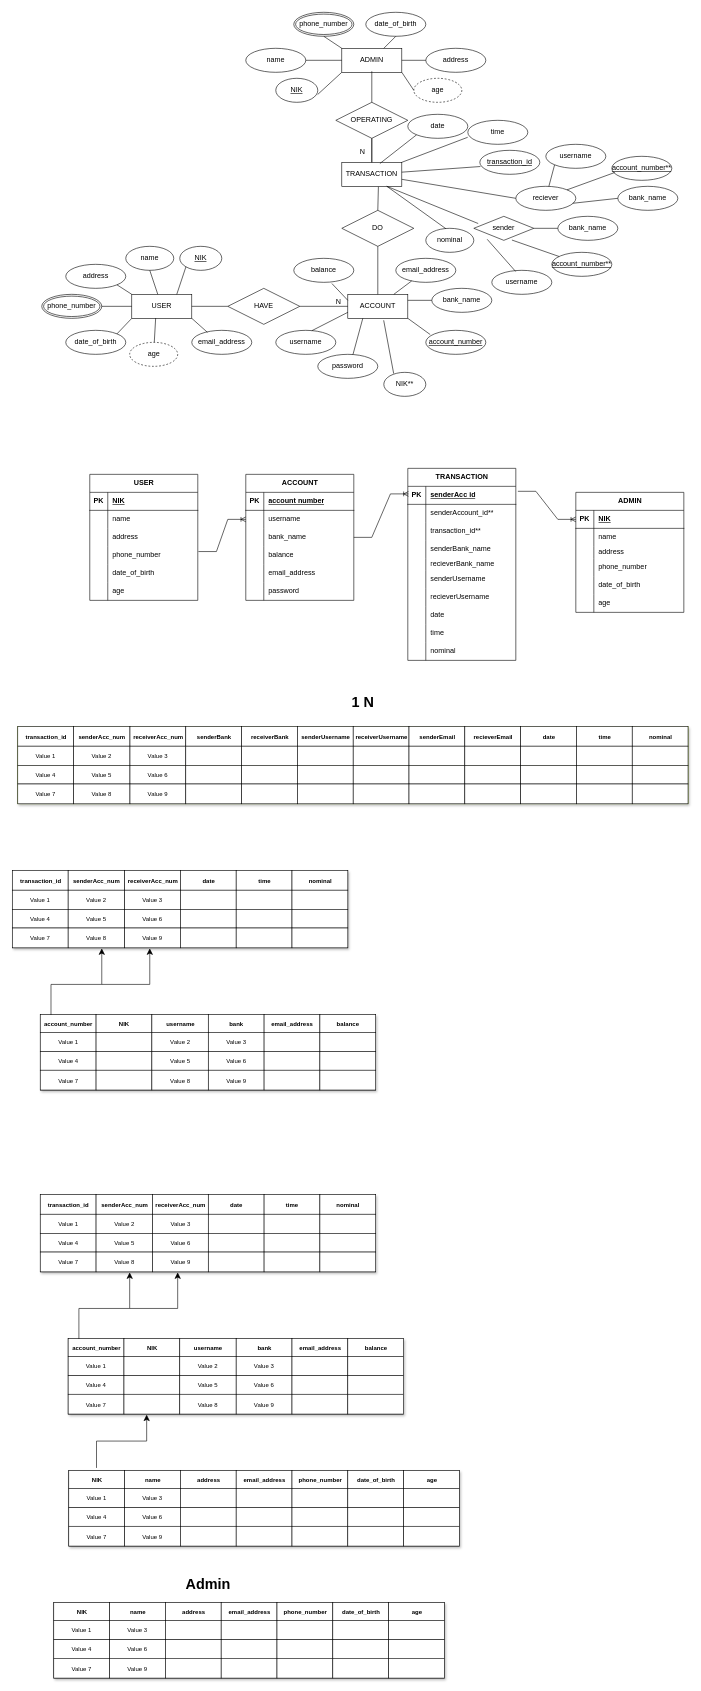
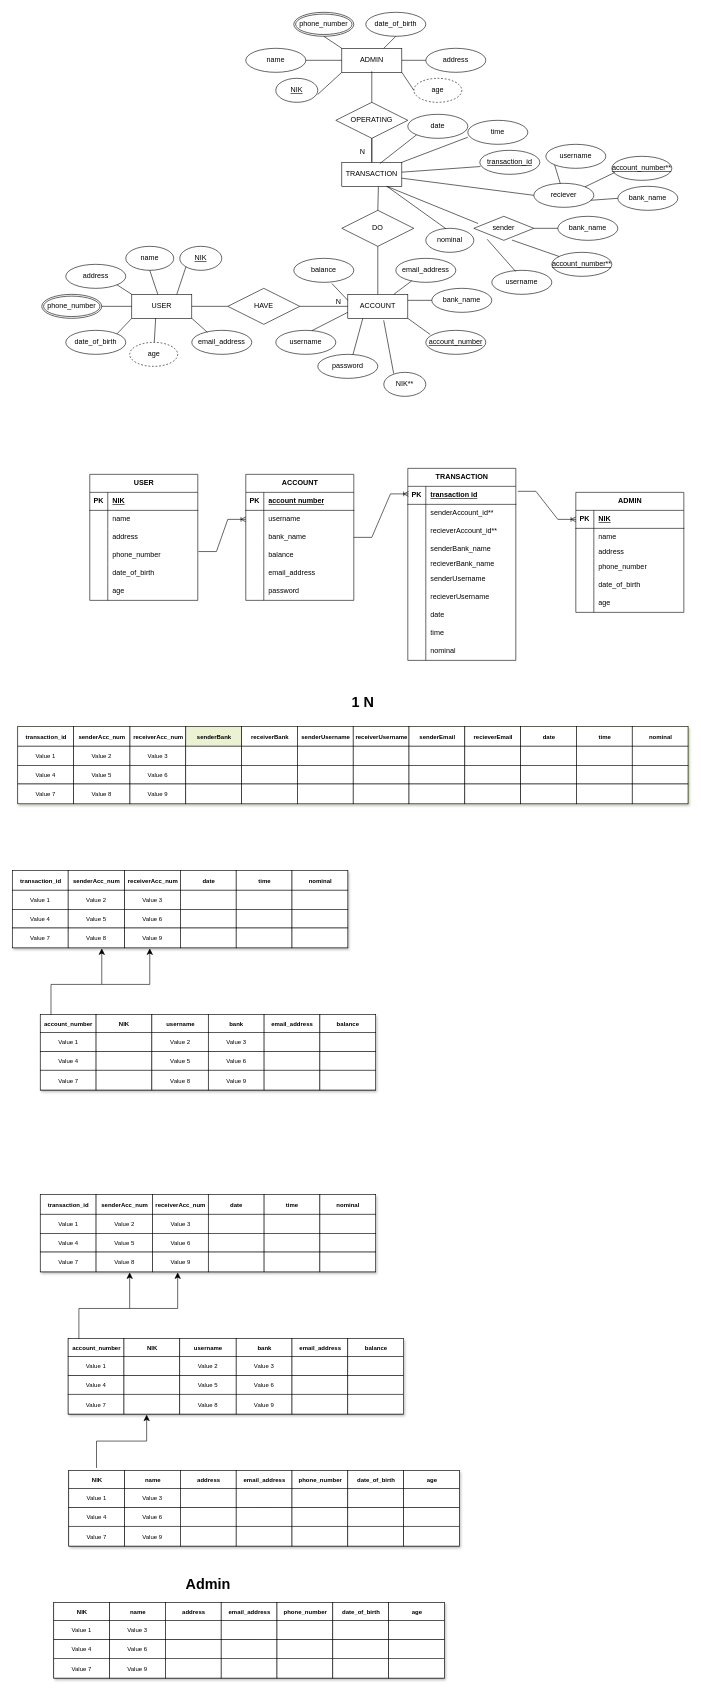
node "reciever": moved (546, 198) -> (564, 195)
node "senderAcc id": label "senderAcc id" -> "transaction id"
node "transaction_id**": label "transaction_id**" -> "recieverAccount_id**"
node "senderBank": fillcolor #ffffff -> #eaf2d3
